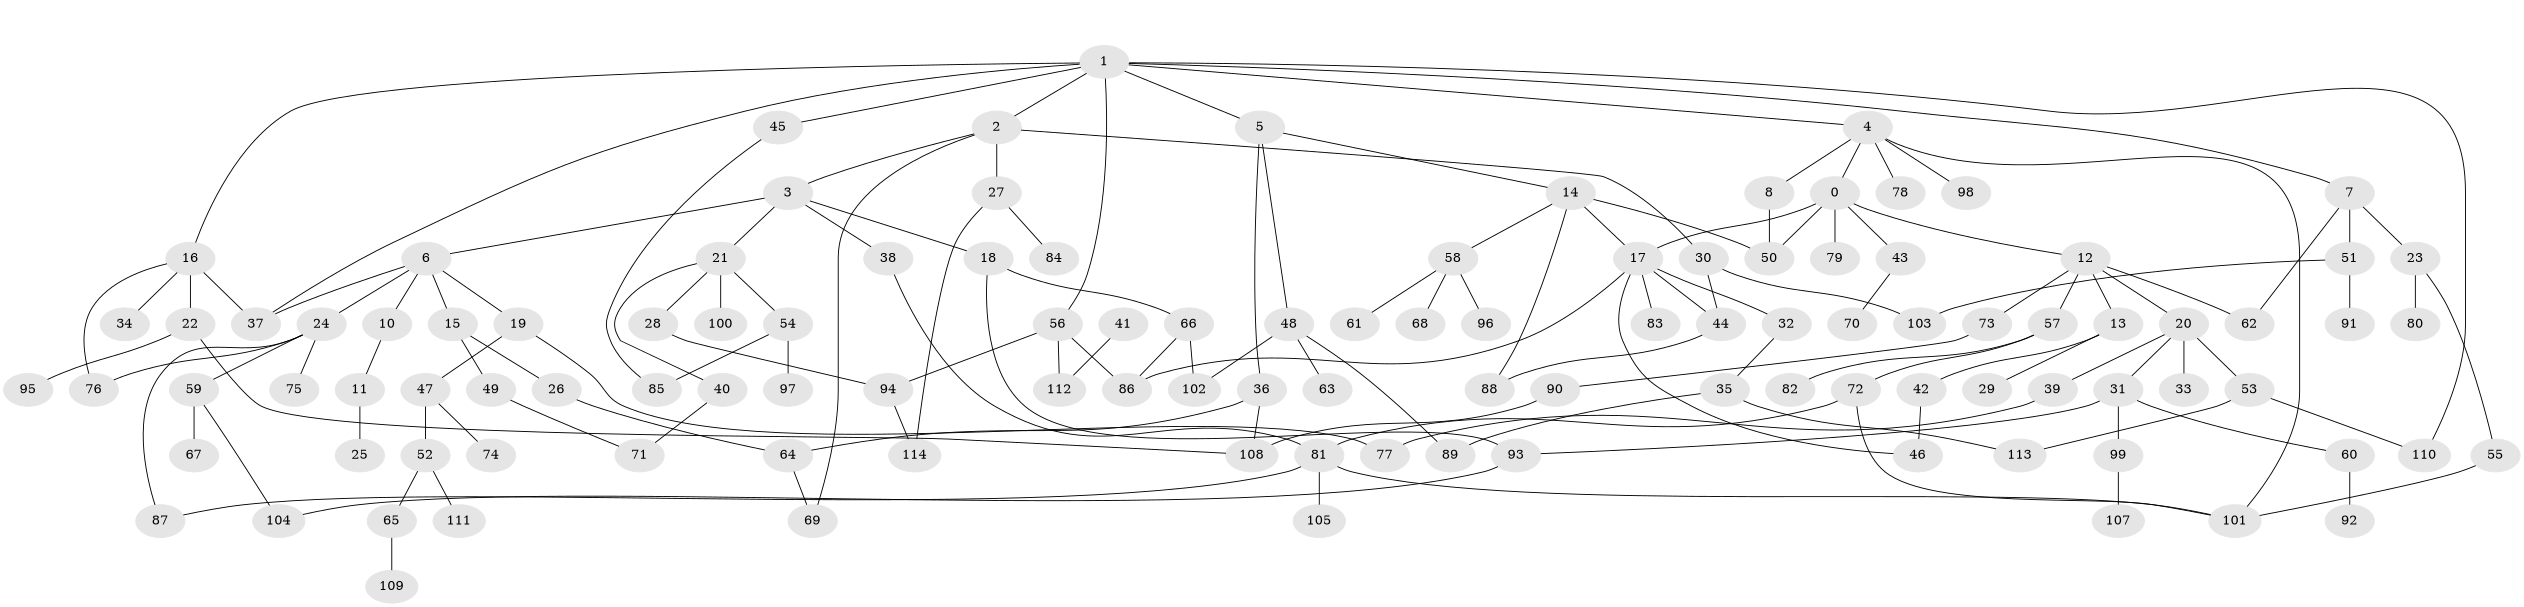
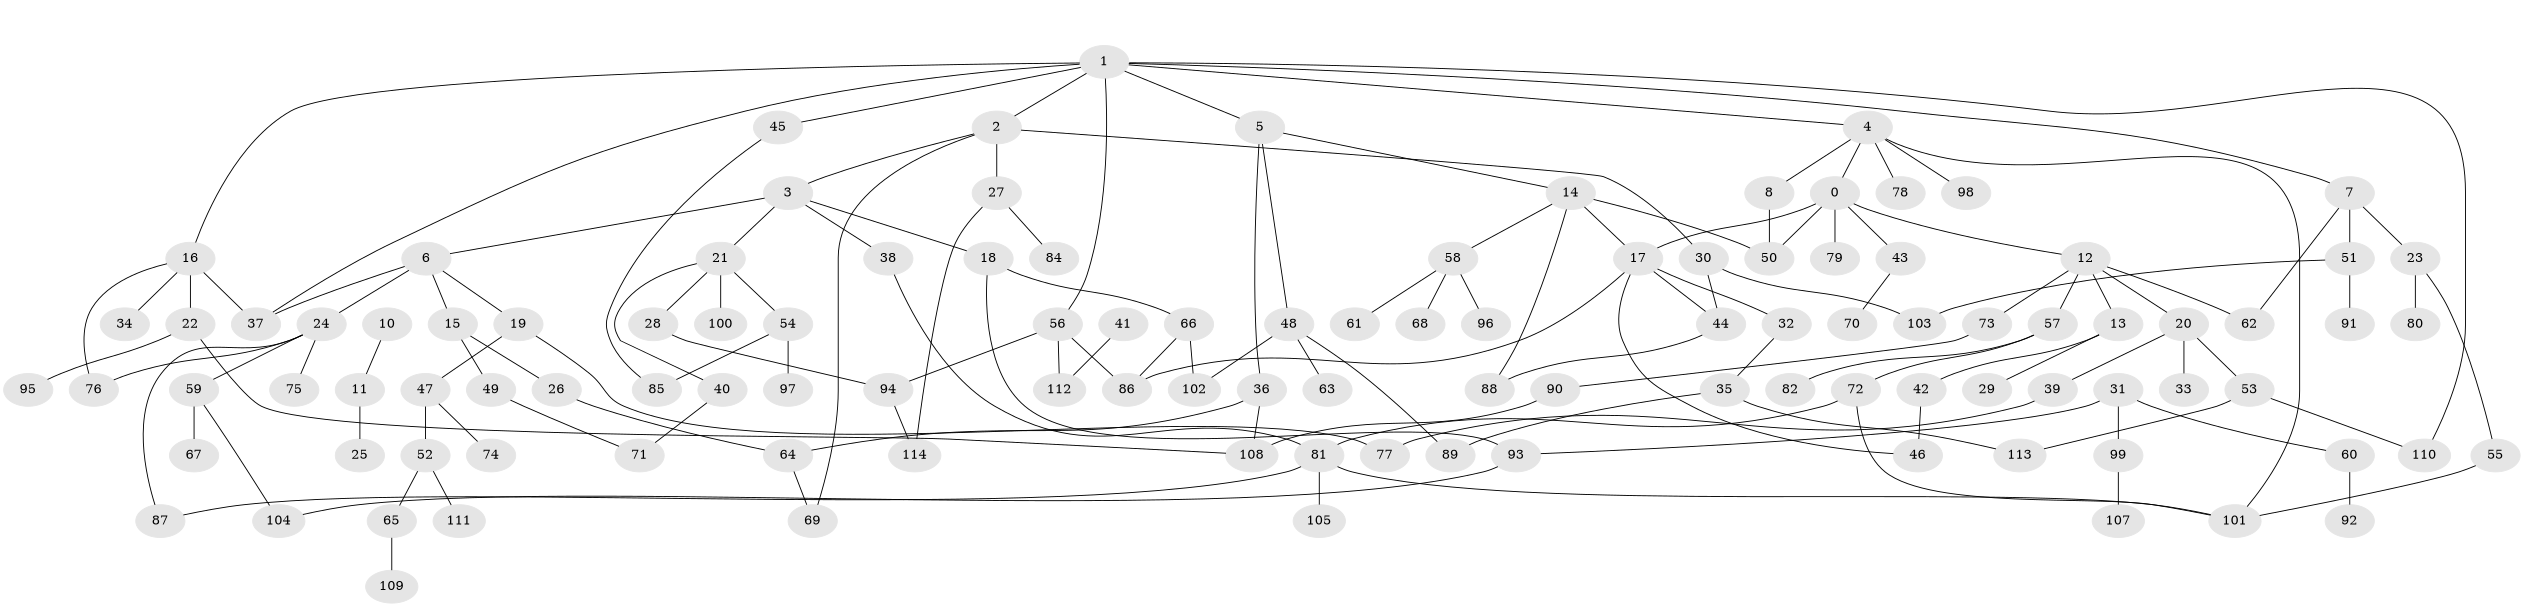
edge "6" -- "10": removed
node "83": removed
edge "20" -- "31": removed
